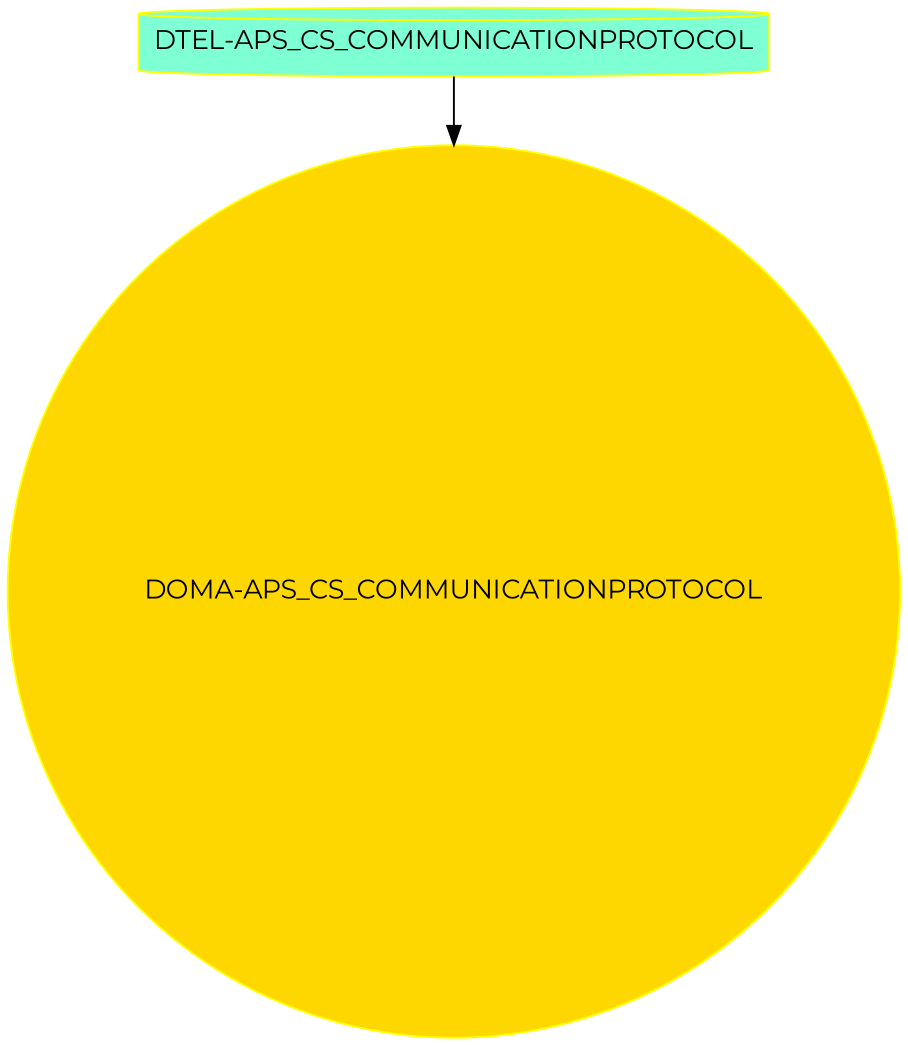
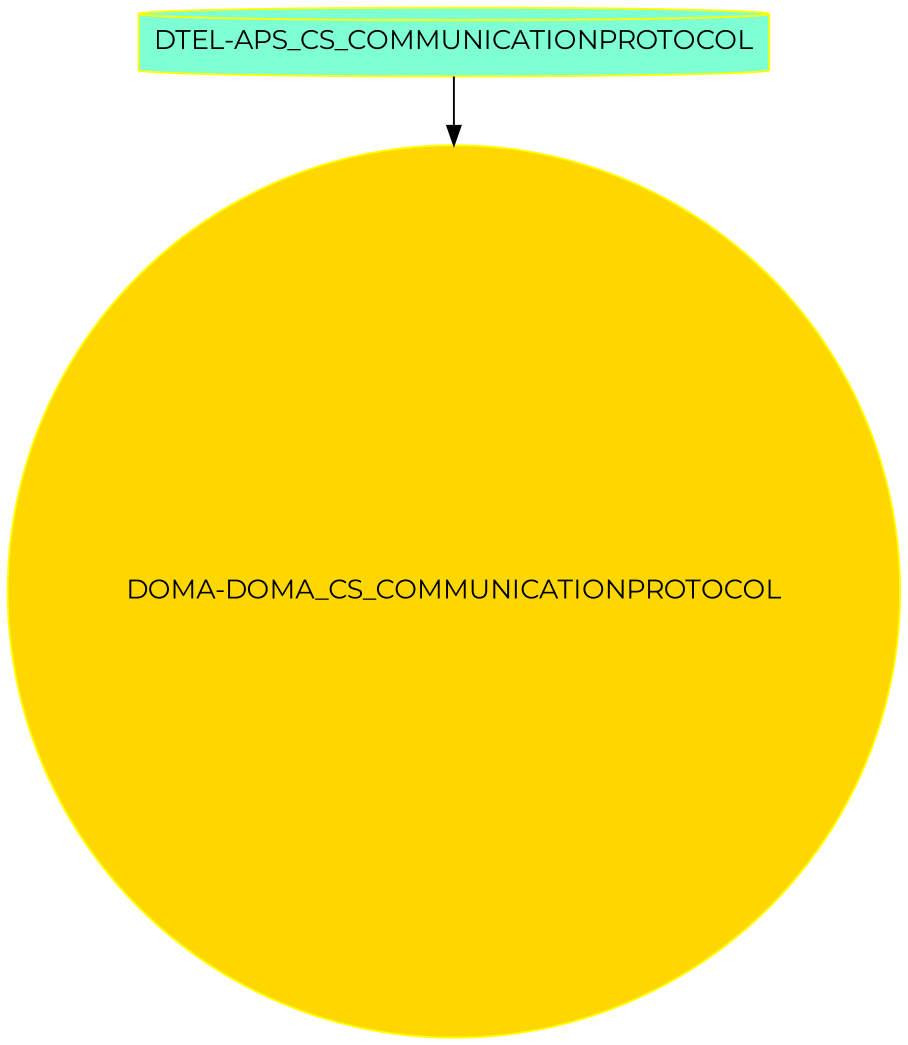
node "DOMA-APS_CS_COMMUNICATIONPROTOCOL": label "DOMA-APS_CS_COMMUNICATIONPROTOCOL" -> "DOMA-DOMA_CS_COMMUNICATIONPROTOCOL"
